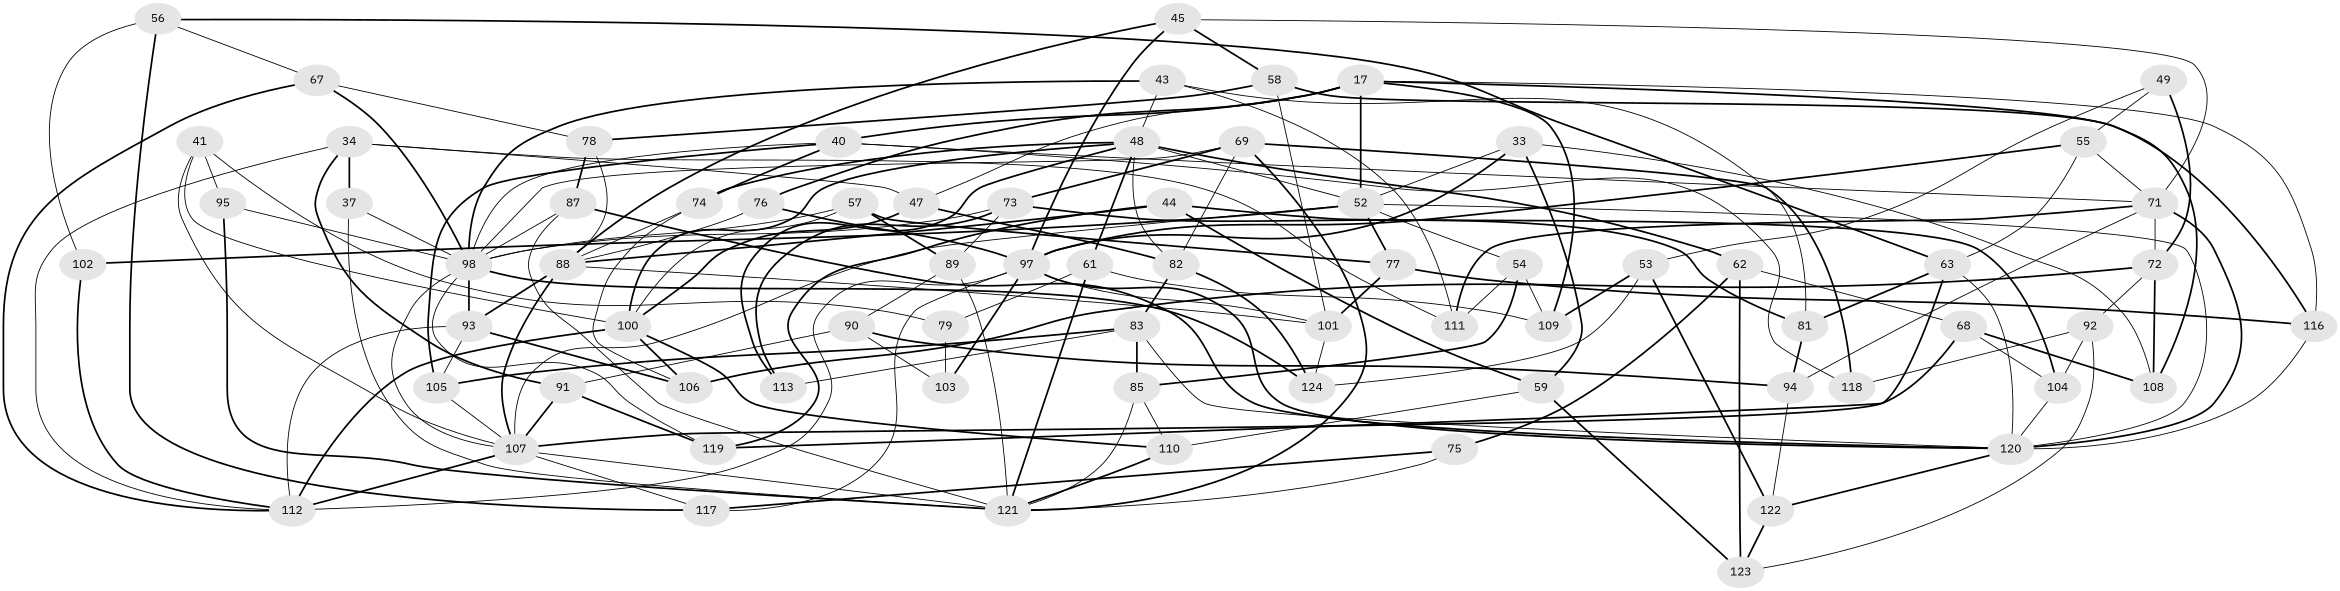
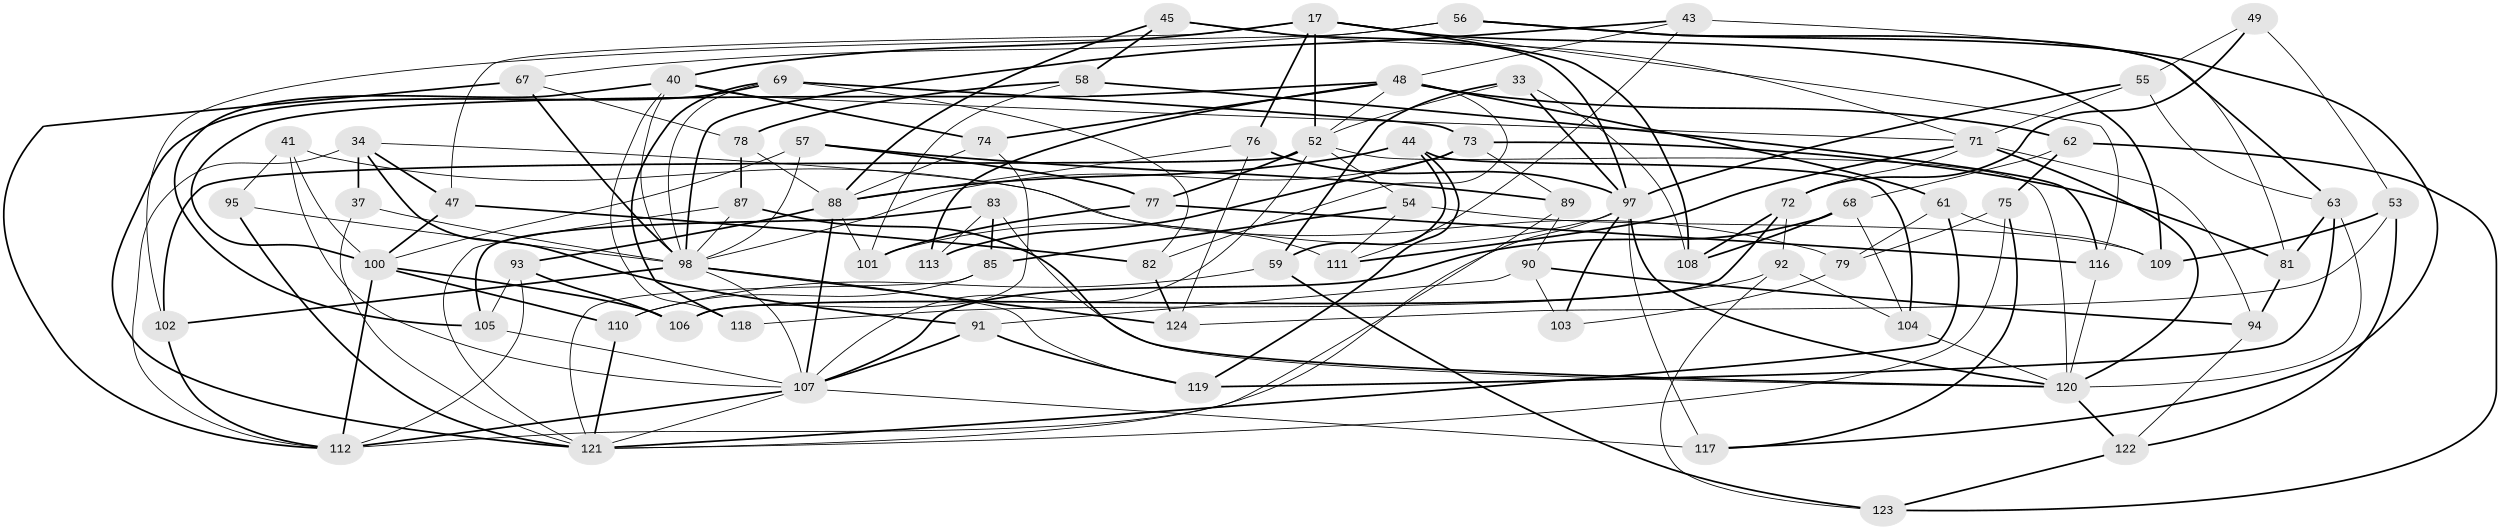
edge "34" -- "47": style solid -> bold
edge "75" -- "79": added
edge "82" -- "83": removed
edge "98" -- "93": now "98" -- "102"
edge "101" -- "124": now "76" -- "124"
